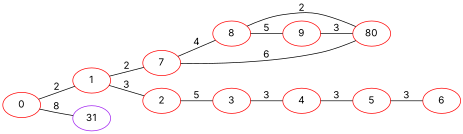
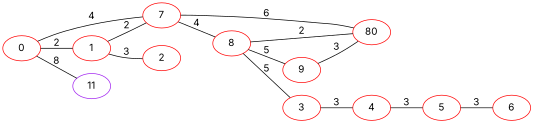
edge "7" -- "0": added, label "4"
edge "2" -- "3": now "8" -- "3"
node "31": label "31" -> "11"
